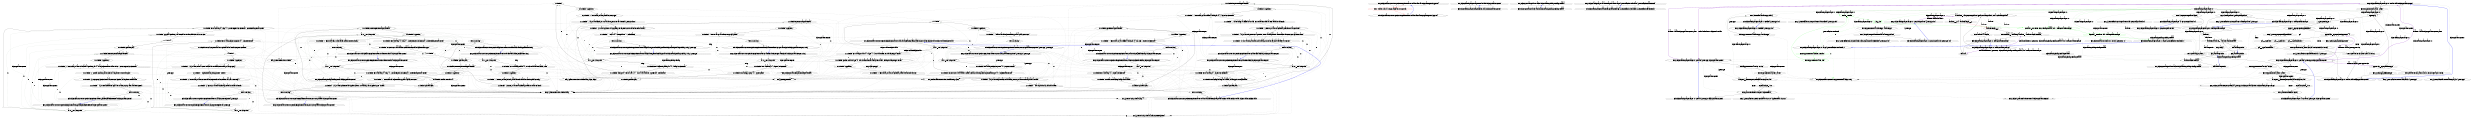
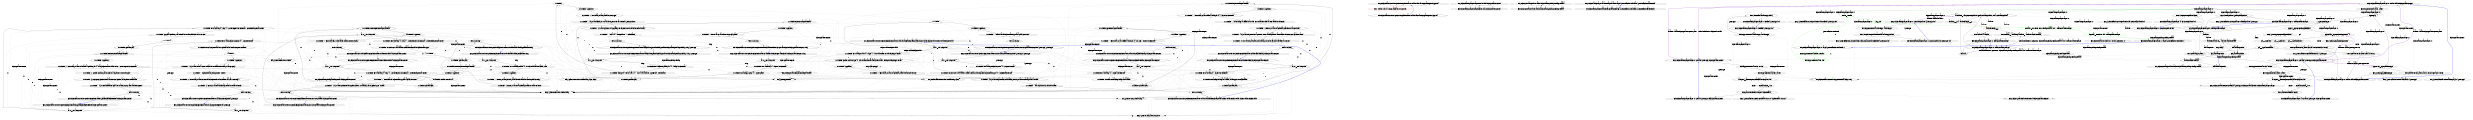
edge "attributes" -> "attributes.All(attribute => attribute.Matches(metadata))": label "methodReturn" -> "attributes"
node "Entry System.IO.StringWriter.NoSuchComponentRegistered()": label "Entry System.IO.StringWriter.NoSuchComponentRegistered()" -> "Entry System.IO.StringWriter.StringWriter()"
